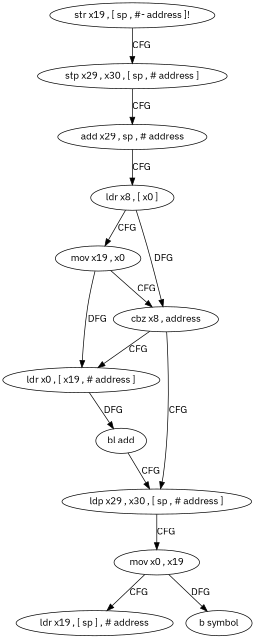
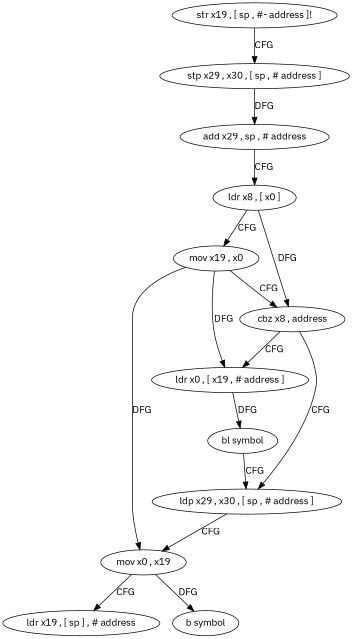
edge "stp x29 , x30 , [ sp , # address ]" -> "add x29 , sp , # address": label "CFG" -> "DFG"
edge "mov x19 , x0" -> "mov x0 , x19": added, label "DFG"
node "bl add": label "bl add" -> "bl symbol"
